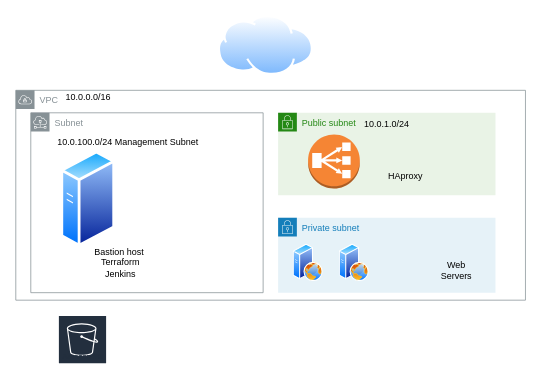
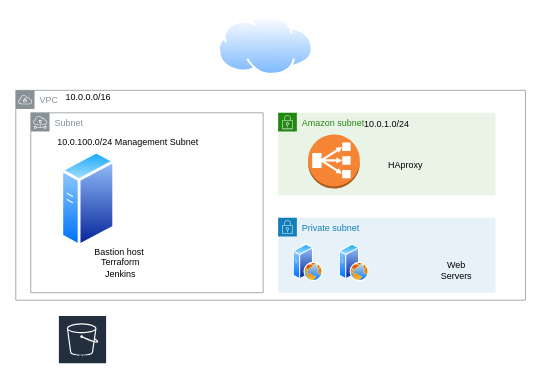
node "Public subnet": label "Public subnet" -> "Amazon subnet"
node "HAproxy": moved (405, 177) -> (405, 165)
